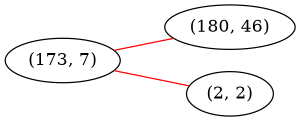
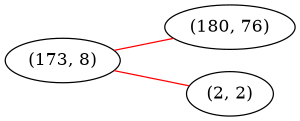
node "(180, 46)": label "(180, 46)" -> "(180, 76)"
node "(173, 7)": label "(173, 7)" -> "(173, 8)"
